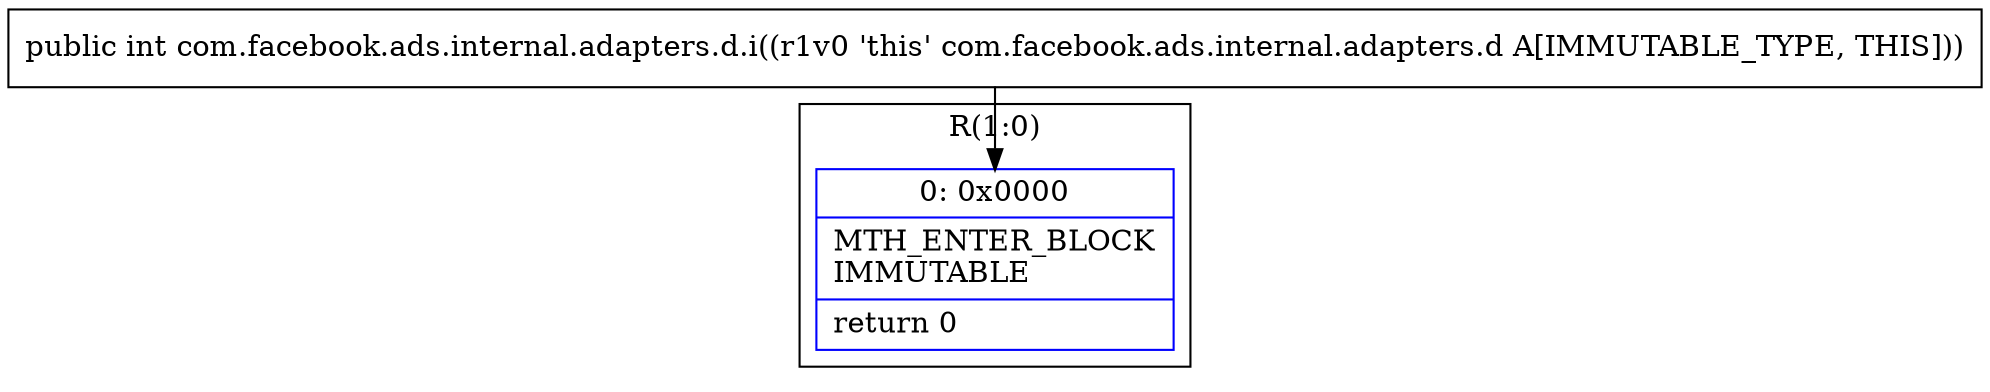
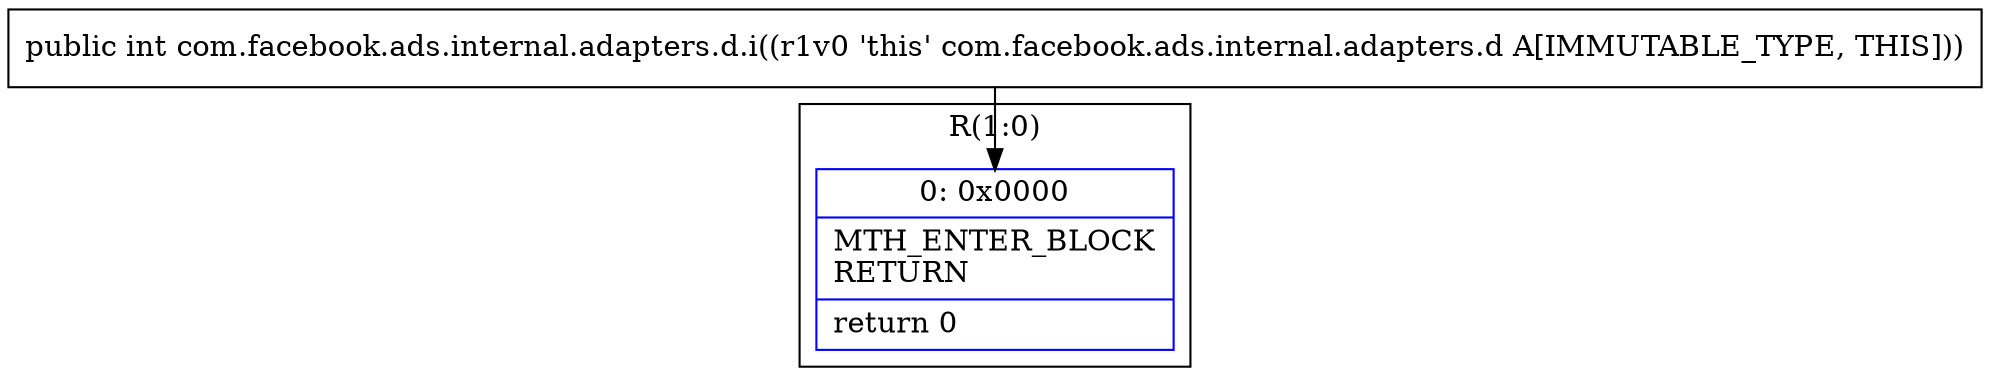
node "0: 0x0000": text "IMMUTABLE" -> "RETURN"
